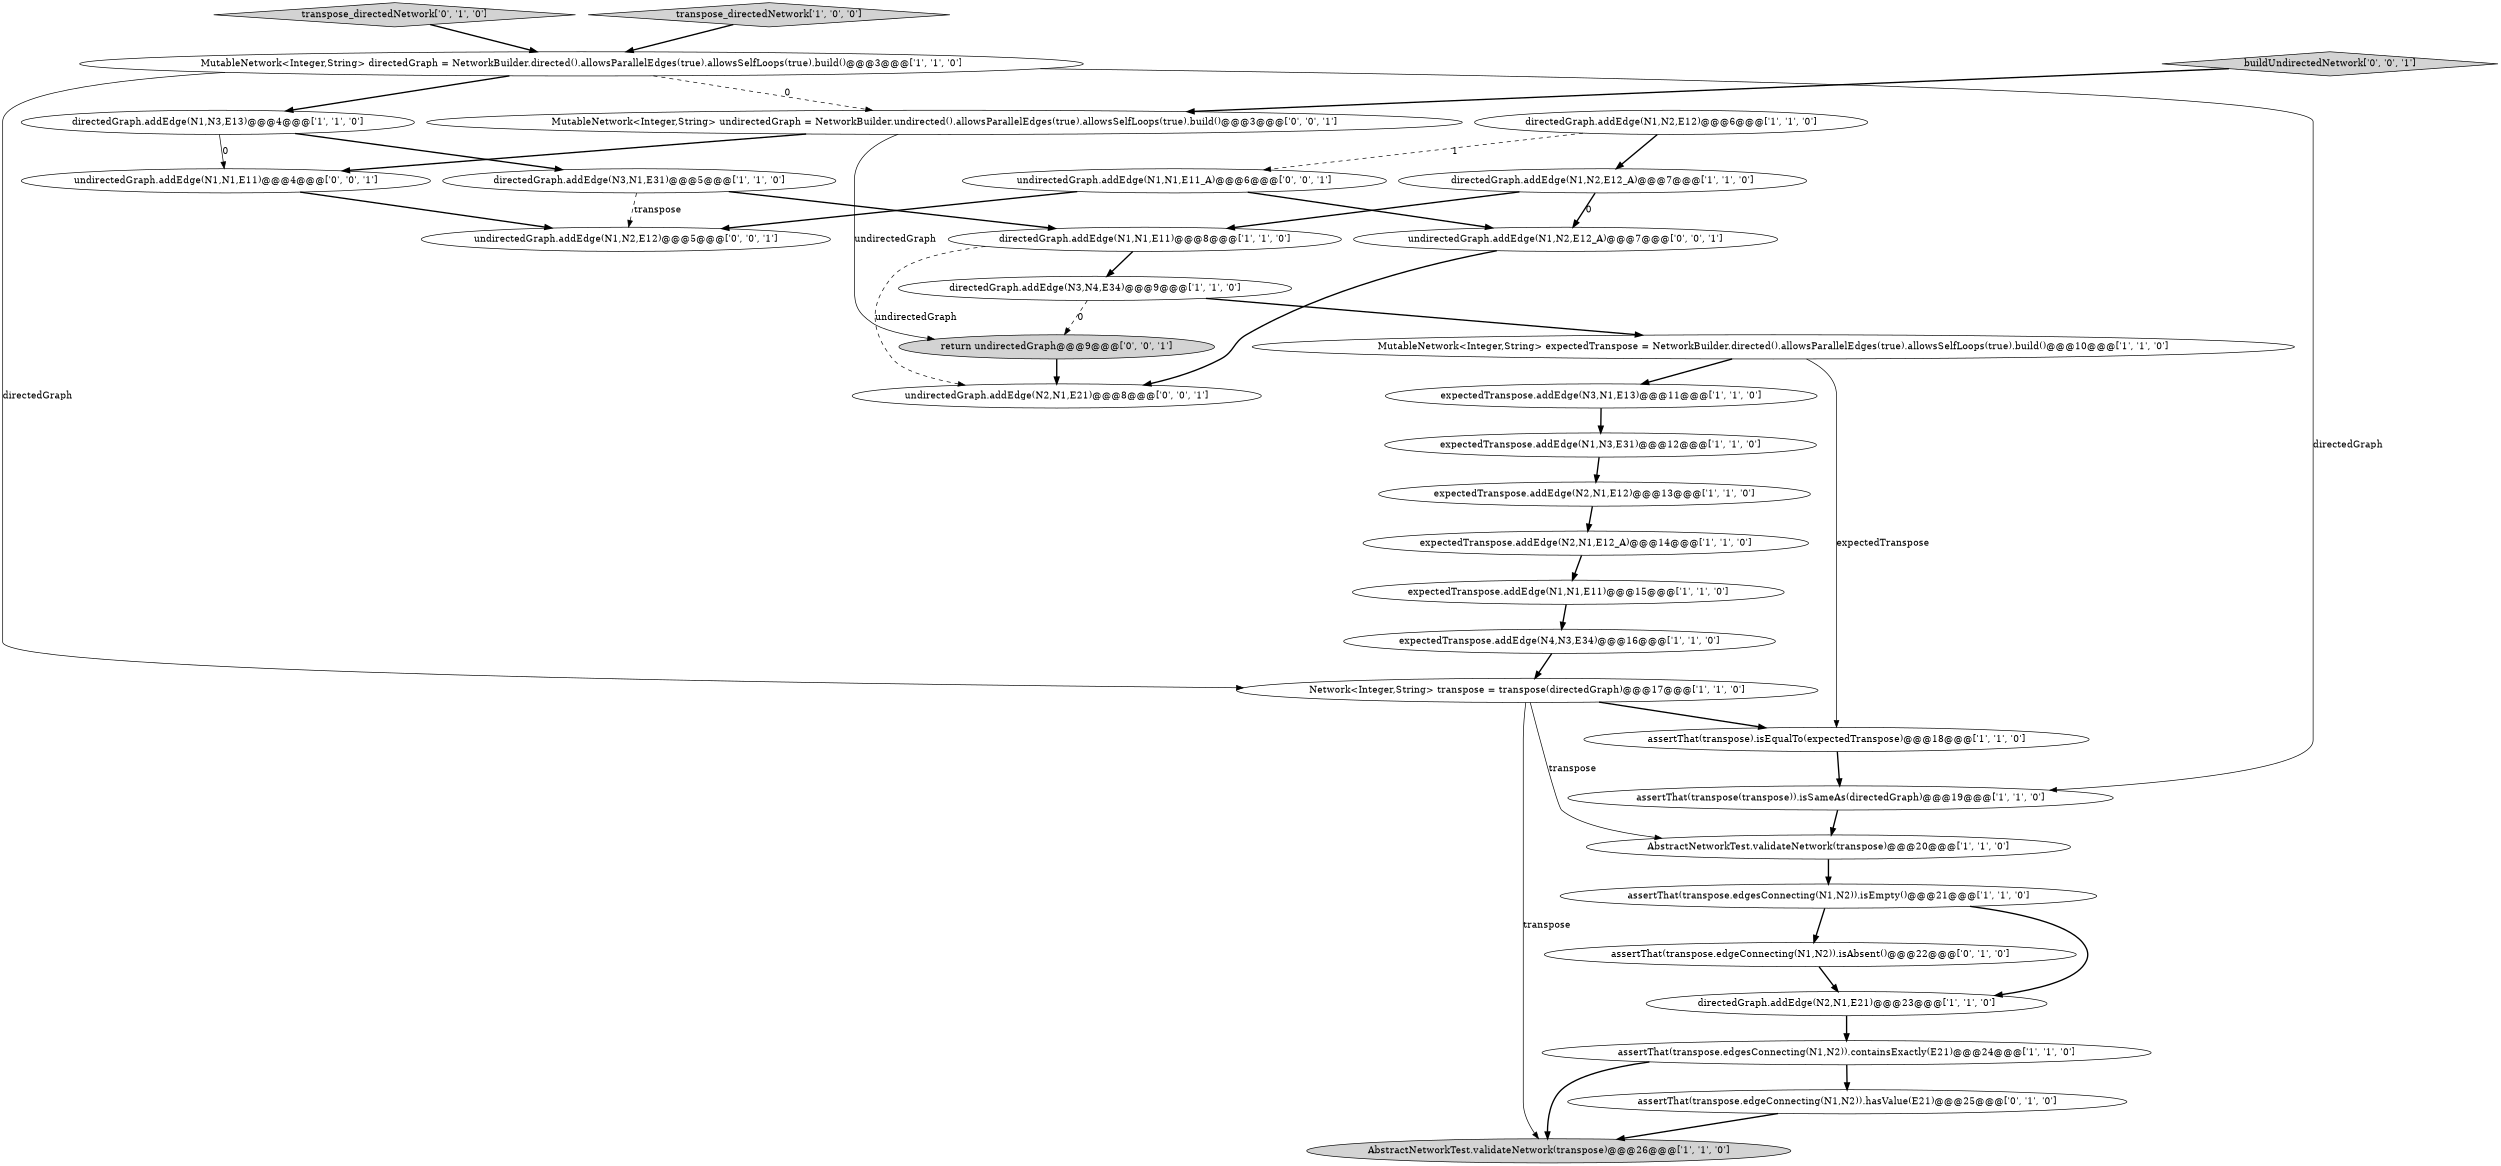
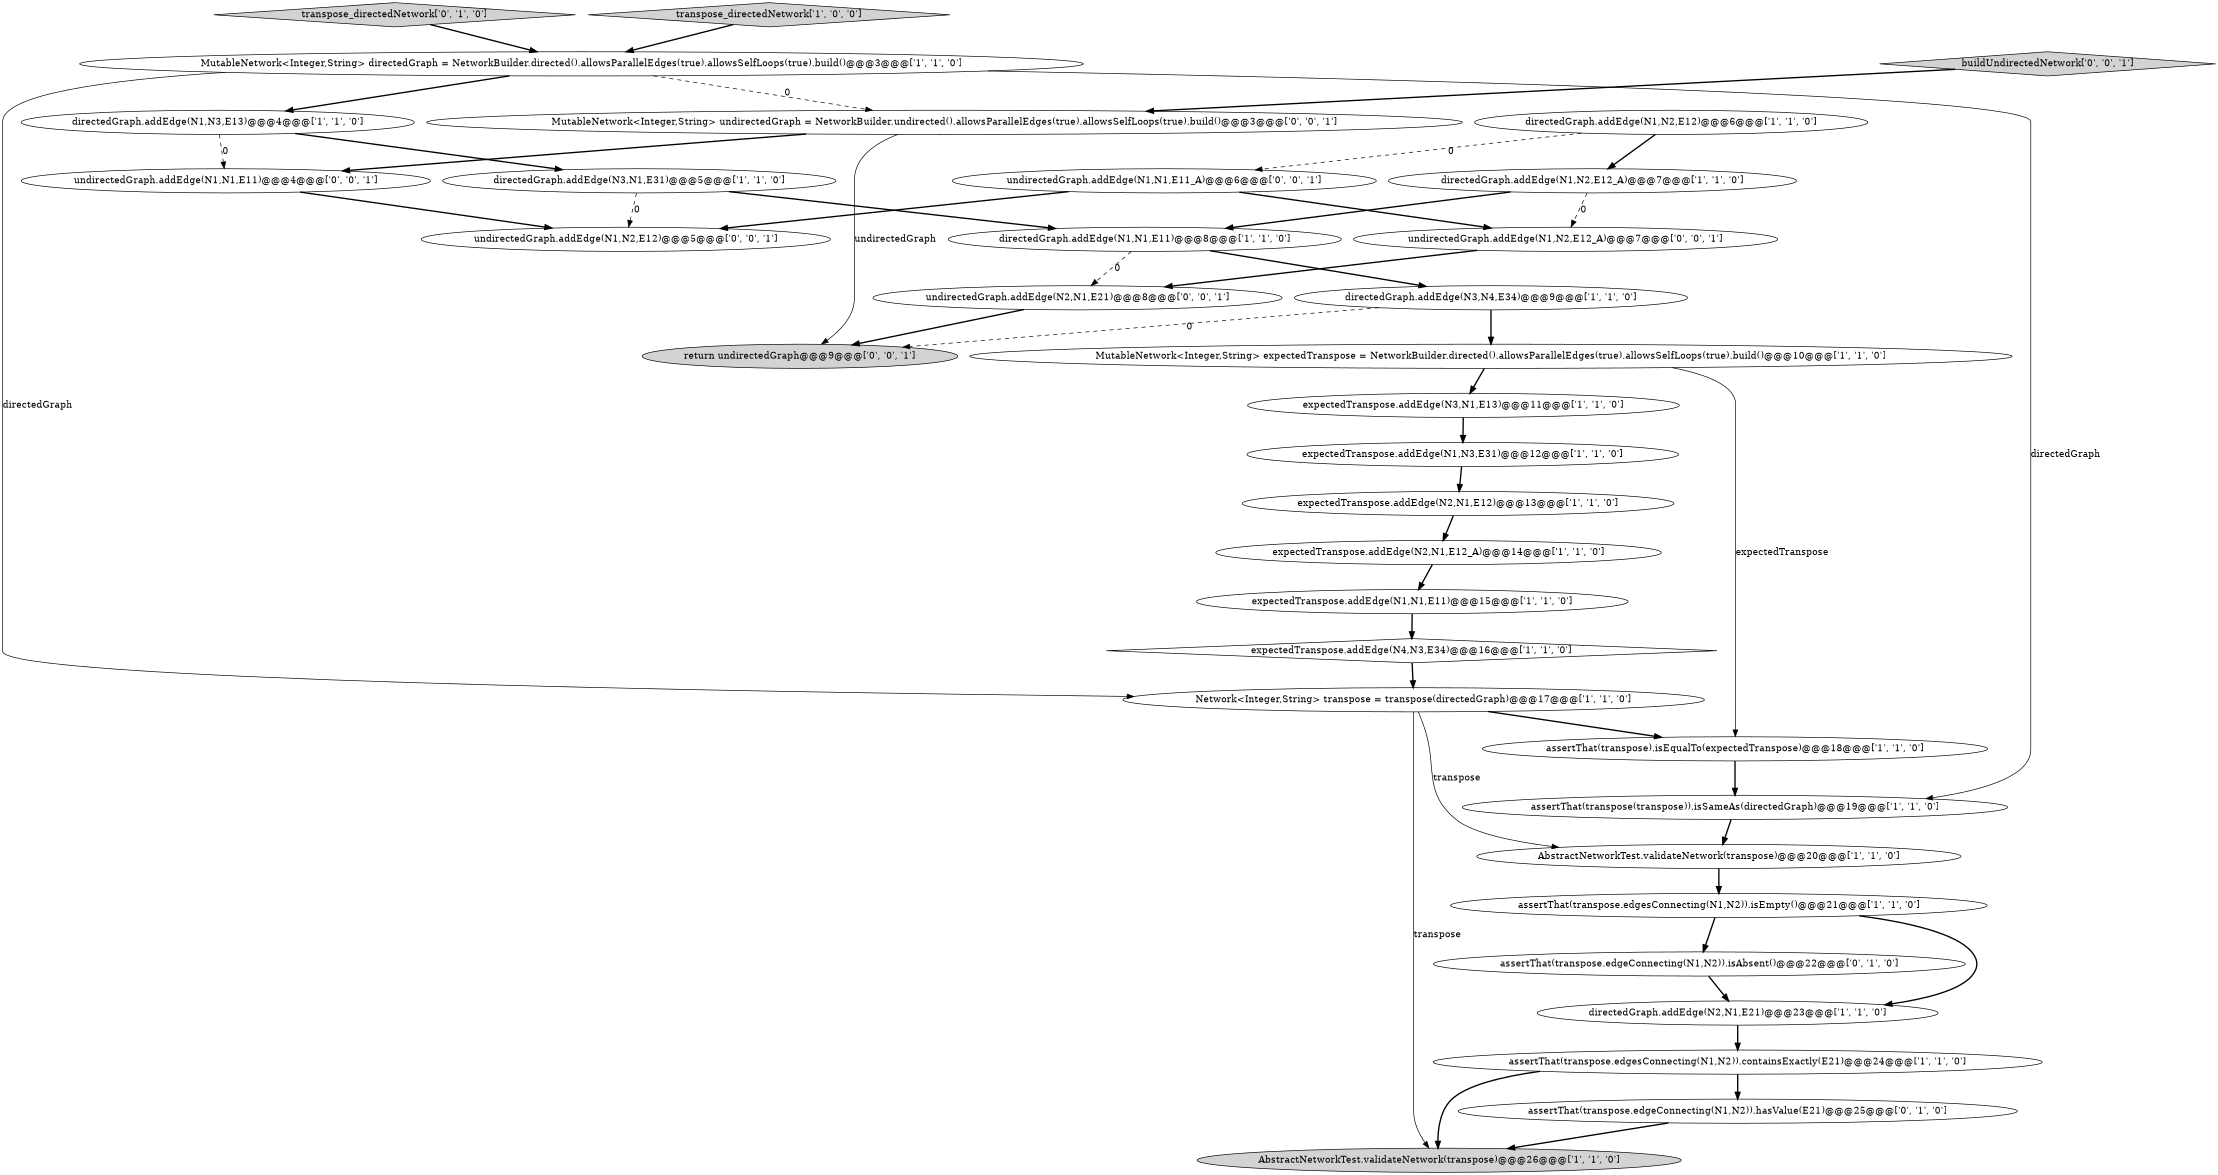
edge "directedGraph.addEdge(N1,N3,E13)@@@4@@@['1', '1', '0']" -> "undirectedGraph.addEdge(N1,N1,E11)@@@4@@@['0', '0', '1']": style solid -> dashed
edge "directedGraph.addEdge(N1,N2,E12)@@@6@@@['1', '1', '0']" -> "undirectedGraph.addEdge(N1,N1,E11_A)@@@6@@@['0', '0', '1']": label "1" -> "0"
edge "directedGraph.addEdge(N1,N2,E12_A)@@@7@@@['1', '1', '0']" -> "undirectedGraph.addEdge(N1,N2,E12_A)@@@7@@@['0', '0', '1']": style bold -> dashed
edge "directedGraph.addEdge(N3,N1,E31)@@@5@@@['1', '1', '0']" -> "undirectedGraph.addEdge(N1,N2,E12)@@@5@@@['0', '0', '1']": label "transpose" -> "0"
edge "directedGraph.addEdge(N1,N1,E11)@@@8@@@['1', '1', '0']" -> "undirectedGraph.addEdge(N2,N1,E21)@@@8@@@['0', '0', '1']": label "undirectedGraph" -> "0"
edge "return undirectedGraph@@@9@@@['0', '0', '1']" -> "undirectedGraph.addEdge(N2,N1,E21)@@@8@@@['0', '0', '1']": reversed
node "expectedTranspose.addEdge(N4,N3,E34)@@@16@@@['1', '1', '0']": shape ellipse -> diamond
